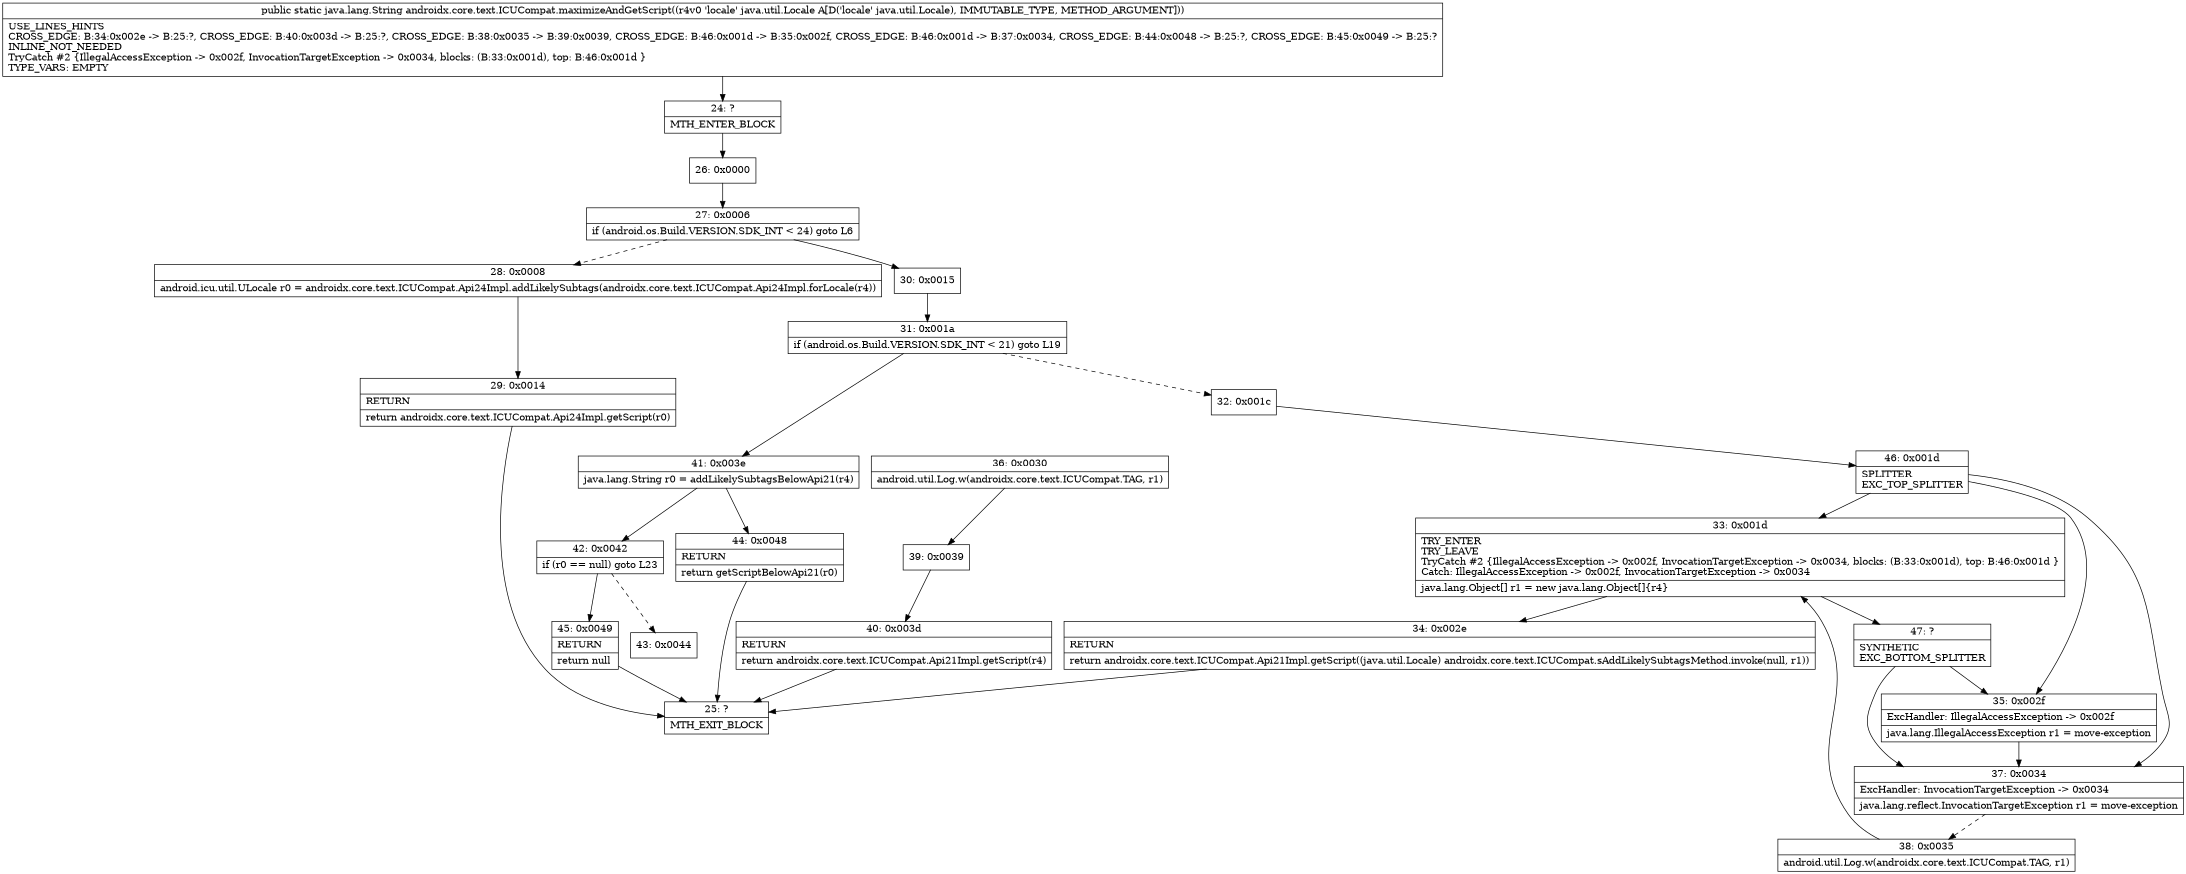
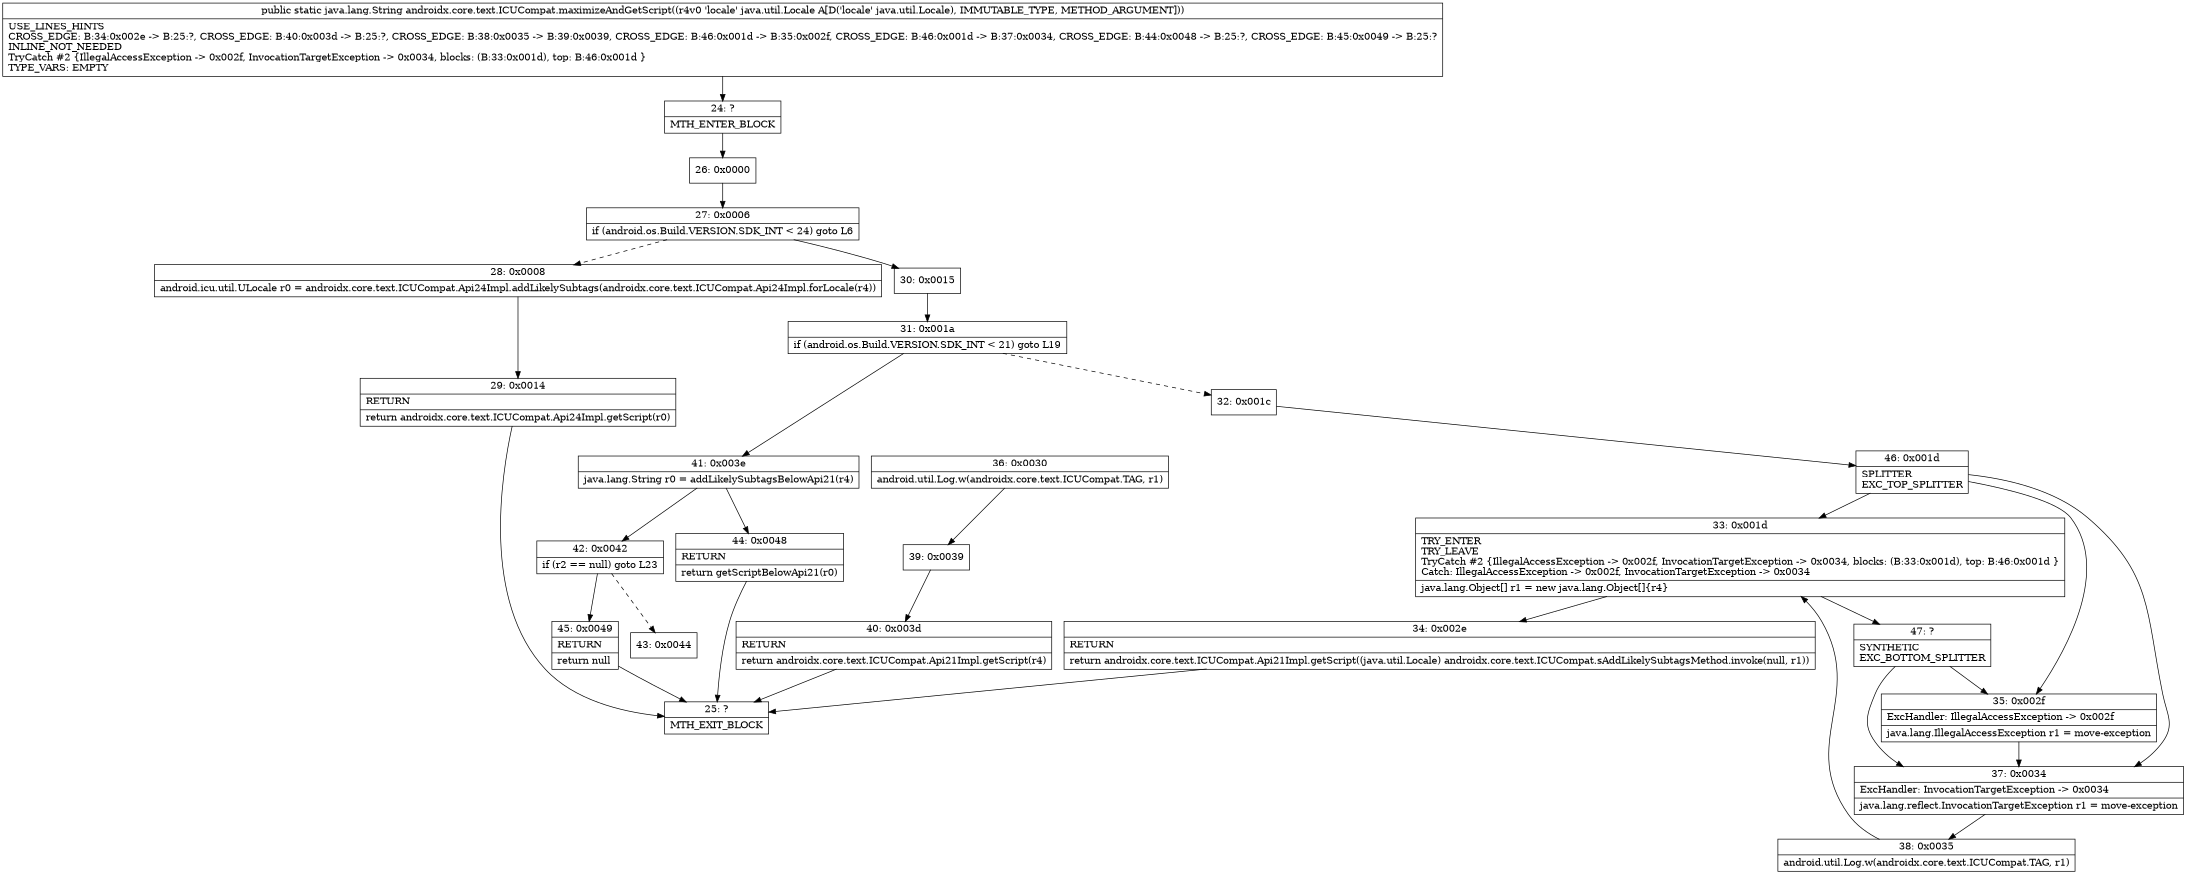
node "42: 0x0042": text "if (r0 == null) goto L23" -> "if (r2 == null) goto L23"
edge "37: 0x0034" -> "38: 0x0035": style dashed -> solid
